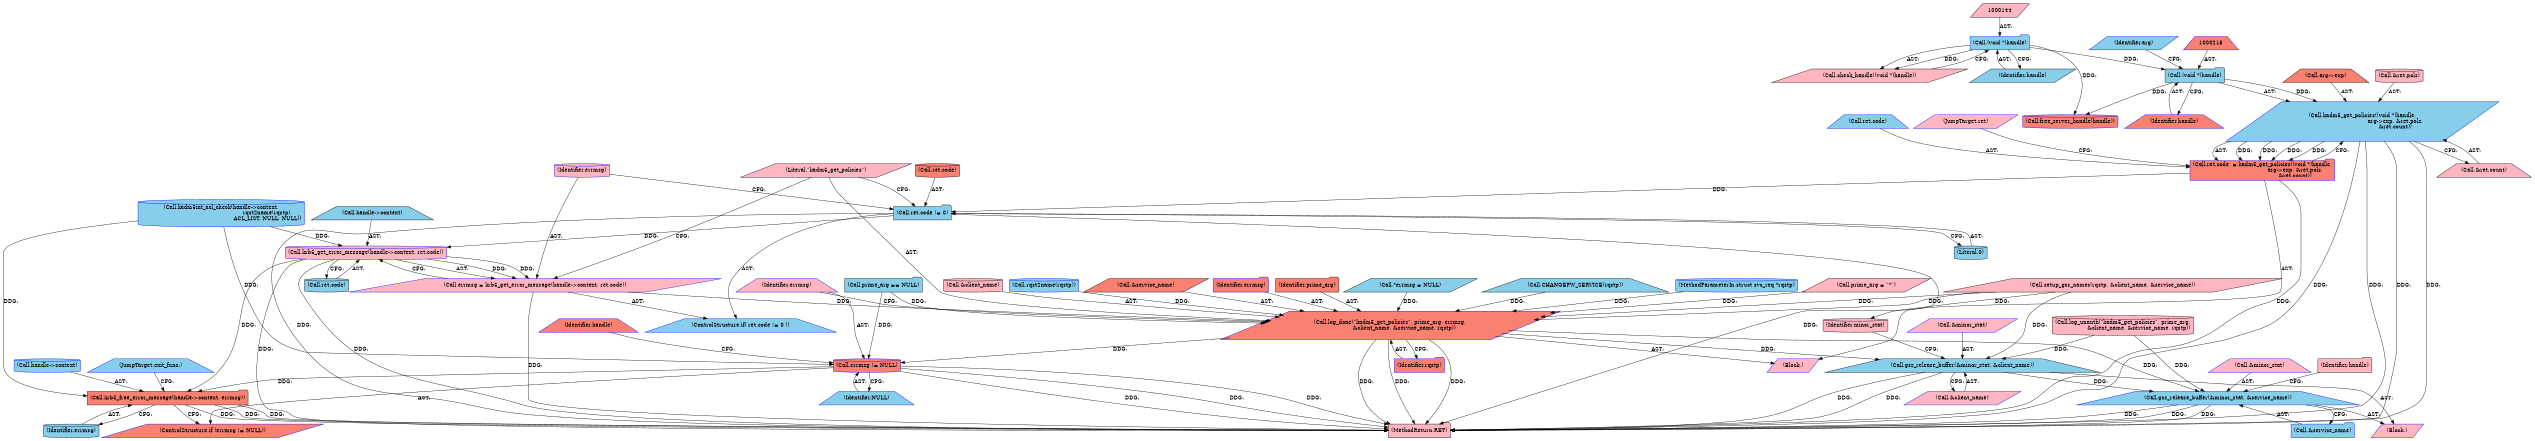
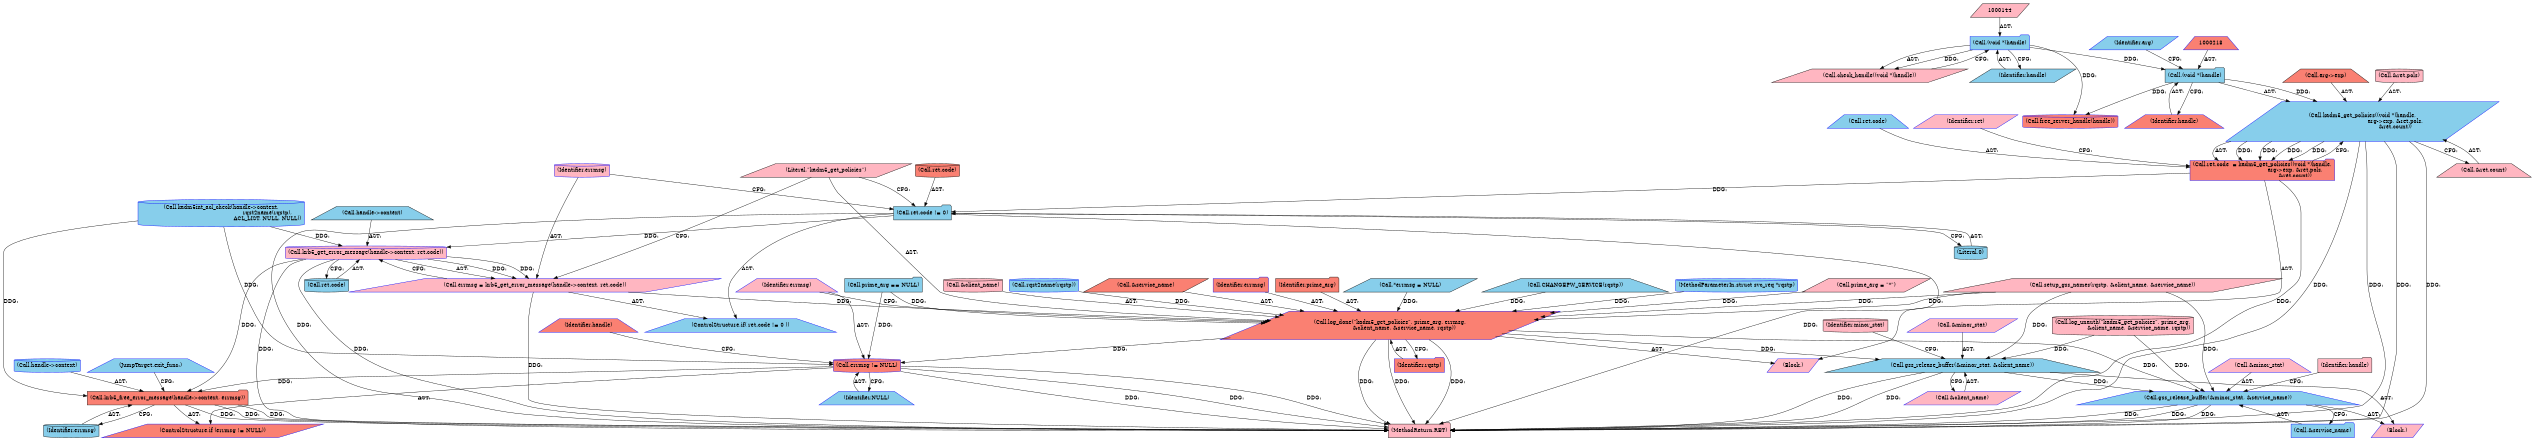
node "(JumpTarget,ret)": label "(JumpTarget,ret)" -> "(Identifier,ret)"
edge "(Call,setup_gss_names(rqstp, &client_name, &service_name))" -> "(Identifier,minor_stat)": now "(Call,setup_gss_names(rqstp, &client_name, &service_name))" -> "(Call,gss_release_buffer(&minor_stat, &service_name))"
edge "(Call,krb5_free_error_message(handle->context, errmsg))" -> "(ControlStructure,if (errmsg != NULL))": label "CFG: " -> "AST: "
